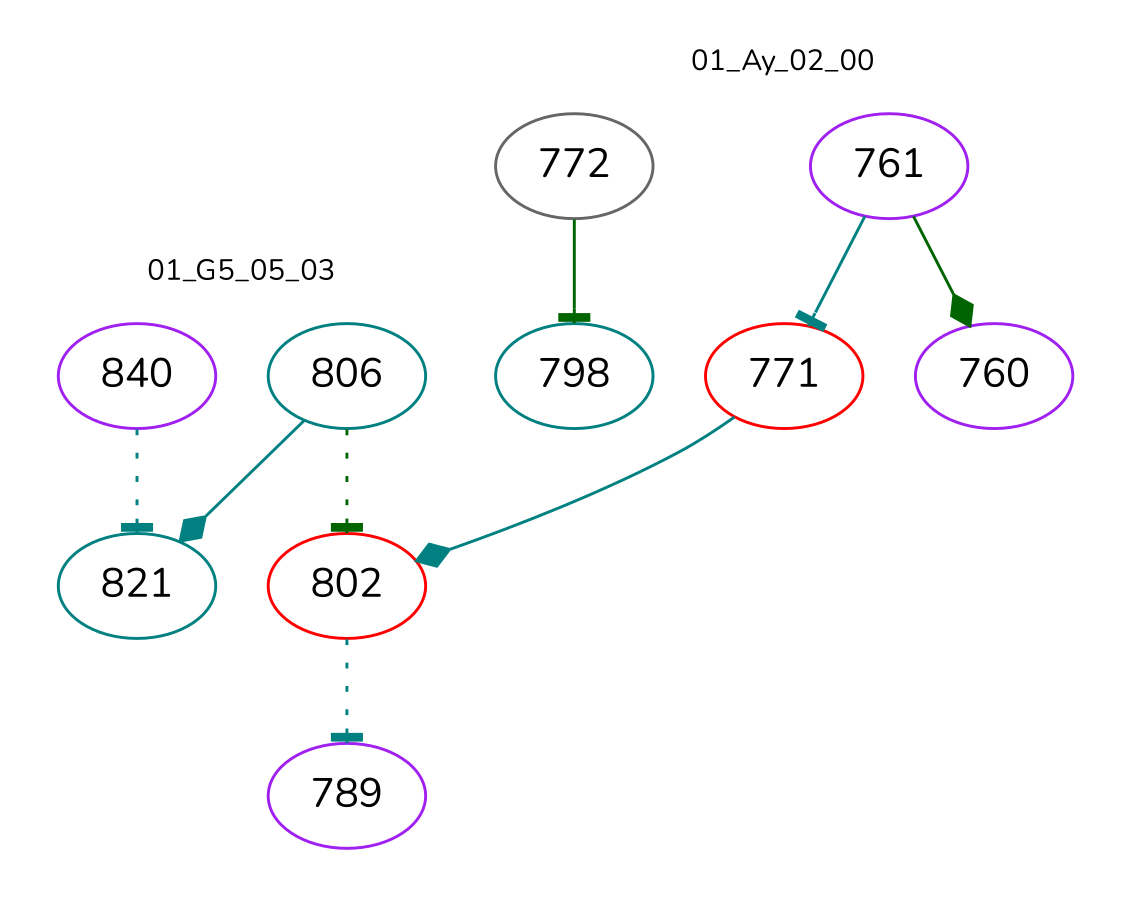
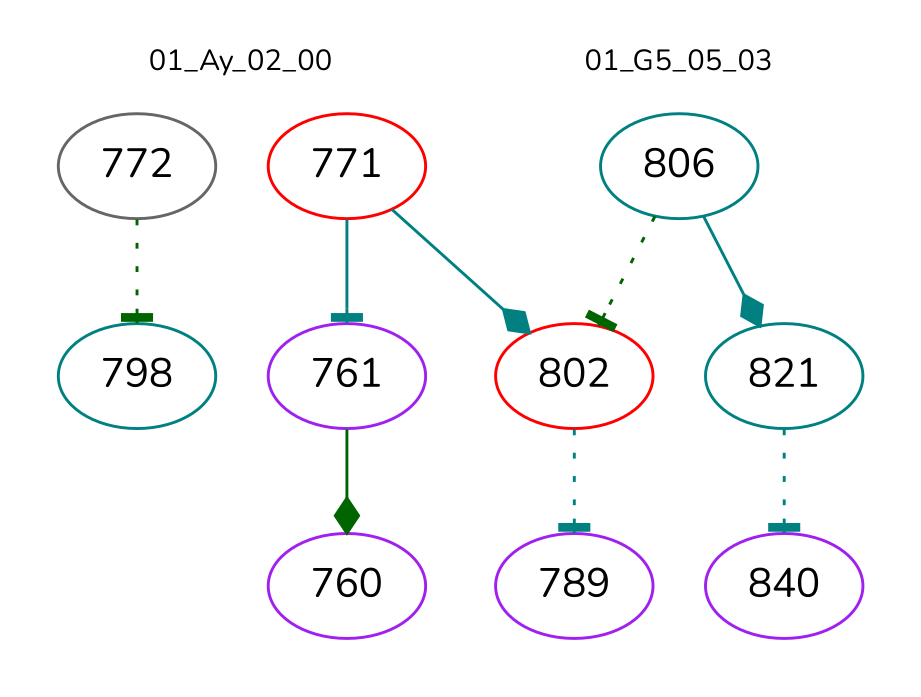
edge "772" -> "798": style solid -> dotted
edge "761" -> "771": reversed
edge "840" -> "821": reversed
